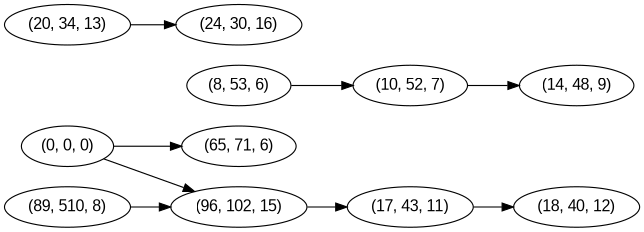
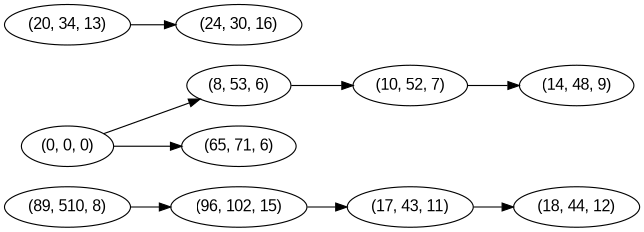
edge "(0, 0, 0)" -> "(96, 102, 15)": now "(0, 0, 0)" -> "(8, 53, 6)"
node "(18, 40, 12)": label "(18, 40, 12)" -> "(18, 44, 12)"
